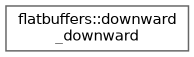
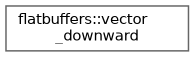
node "flatbuffers::downward _downward": label "flatbuffers::downward _downward" -> "flatbuffers::vector _downward"
